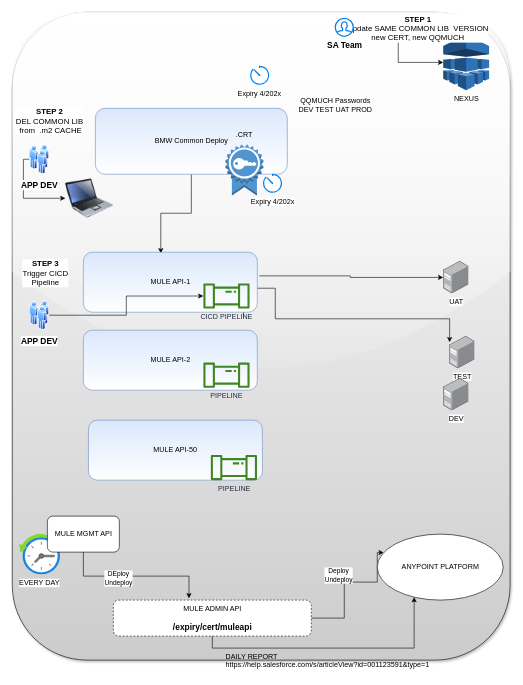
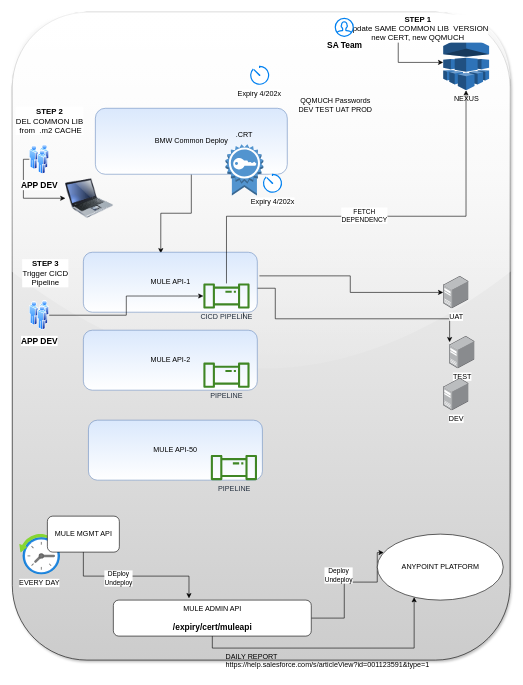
edge "CICD PIPELINE" -> "NEXUS": added, label "FETCH DEPENDENCY"
node "UAT": moved (456, 278) -> (456, 293)
node "MULE ADMIN API /expiry/cert/muleapi": style dashed -> solid
